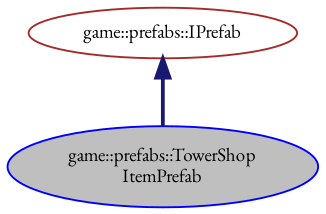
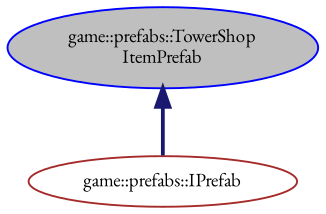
edge "game::prefabs::TowerShop ItemPrefab" -> "game::prefabs::IPrefab": reversed
